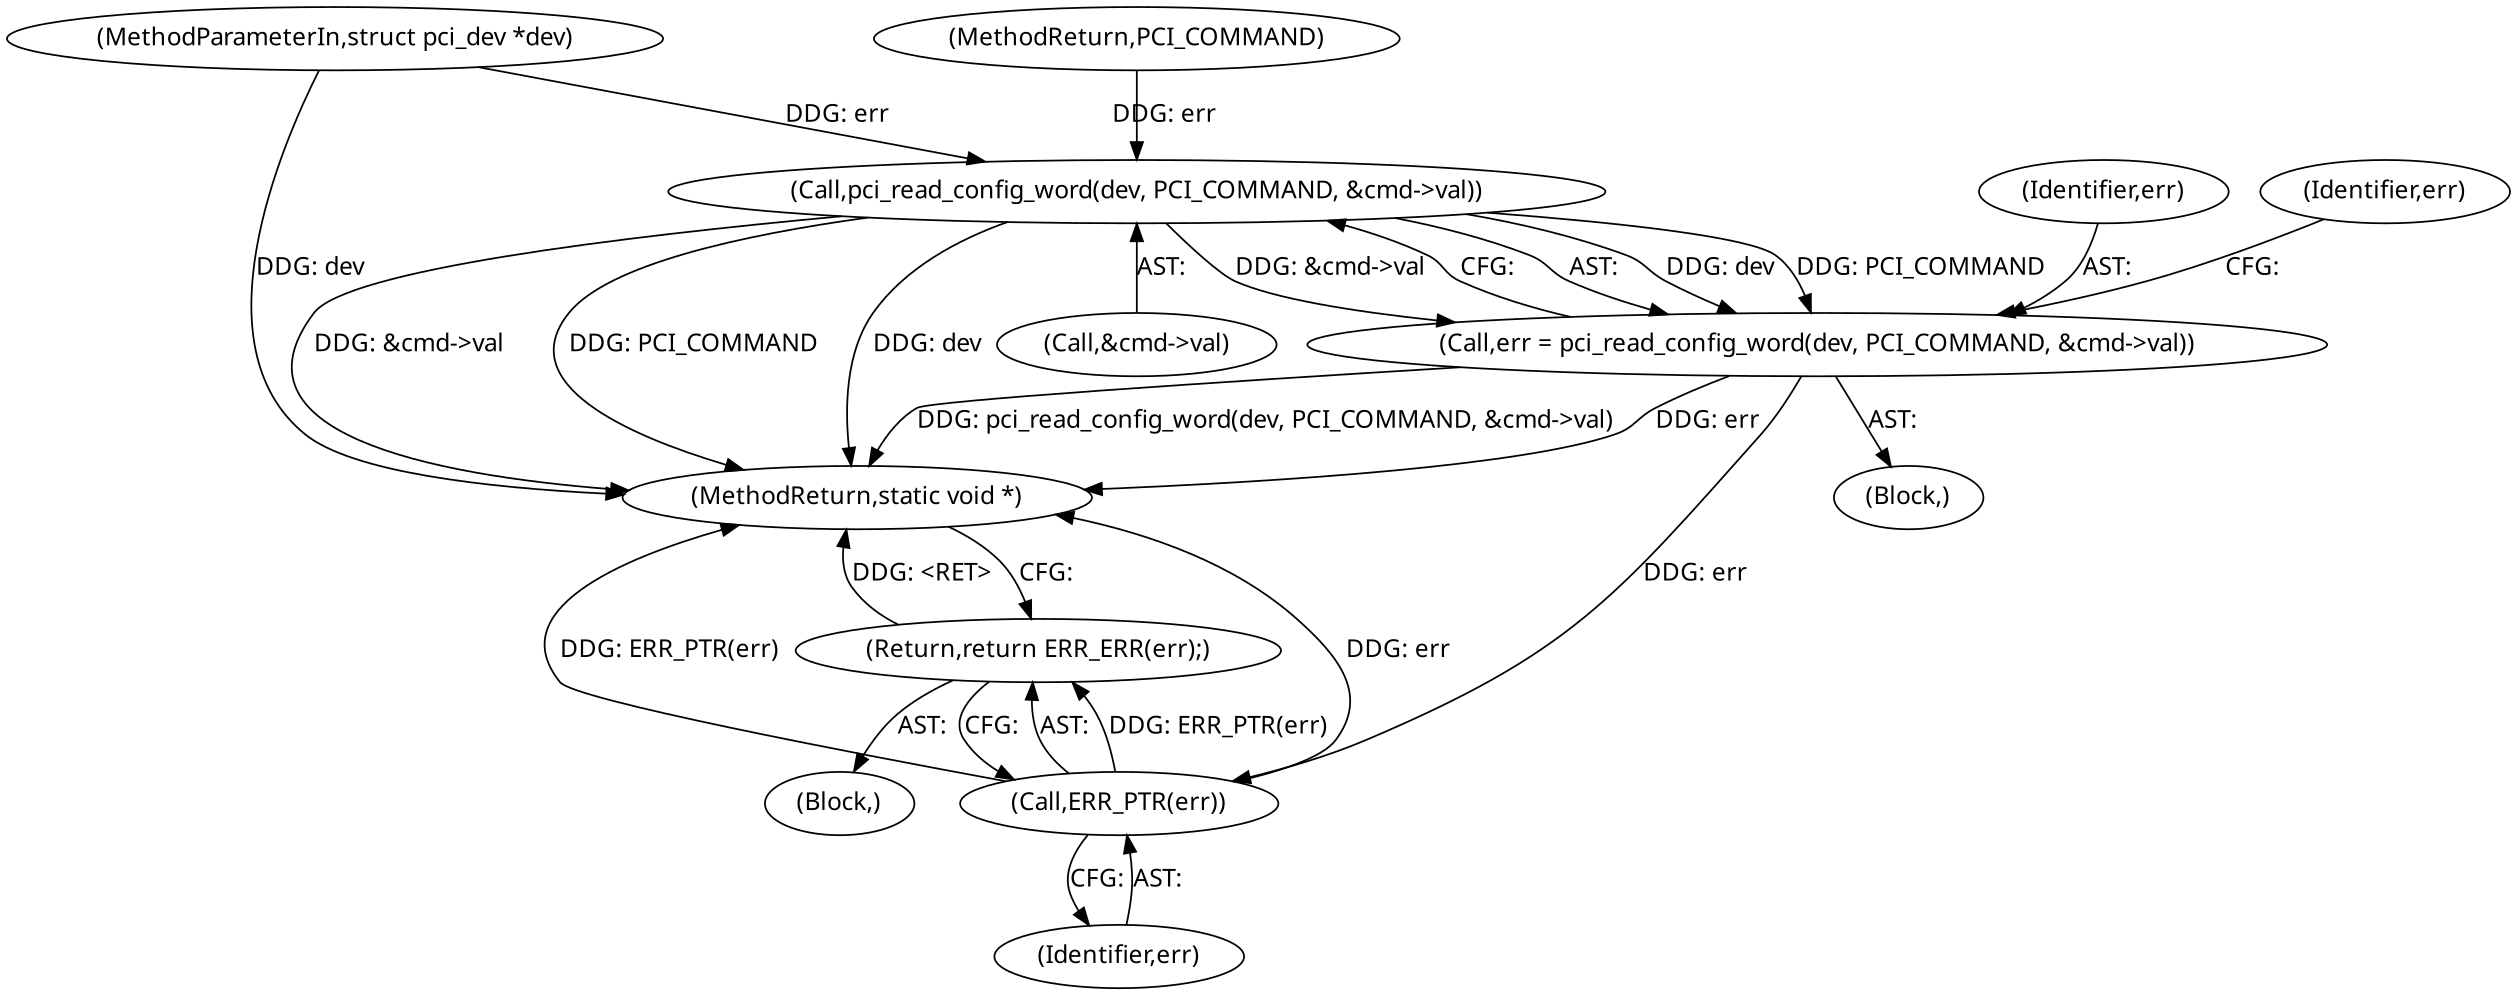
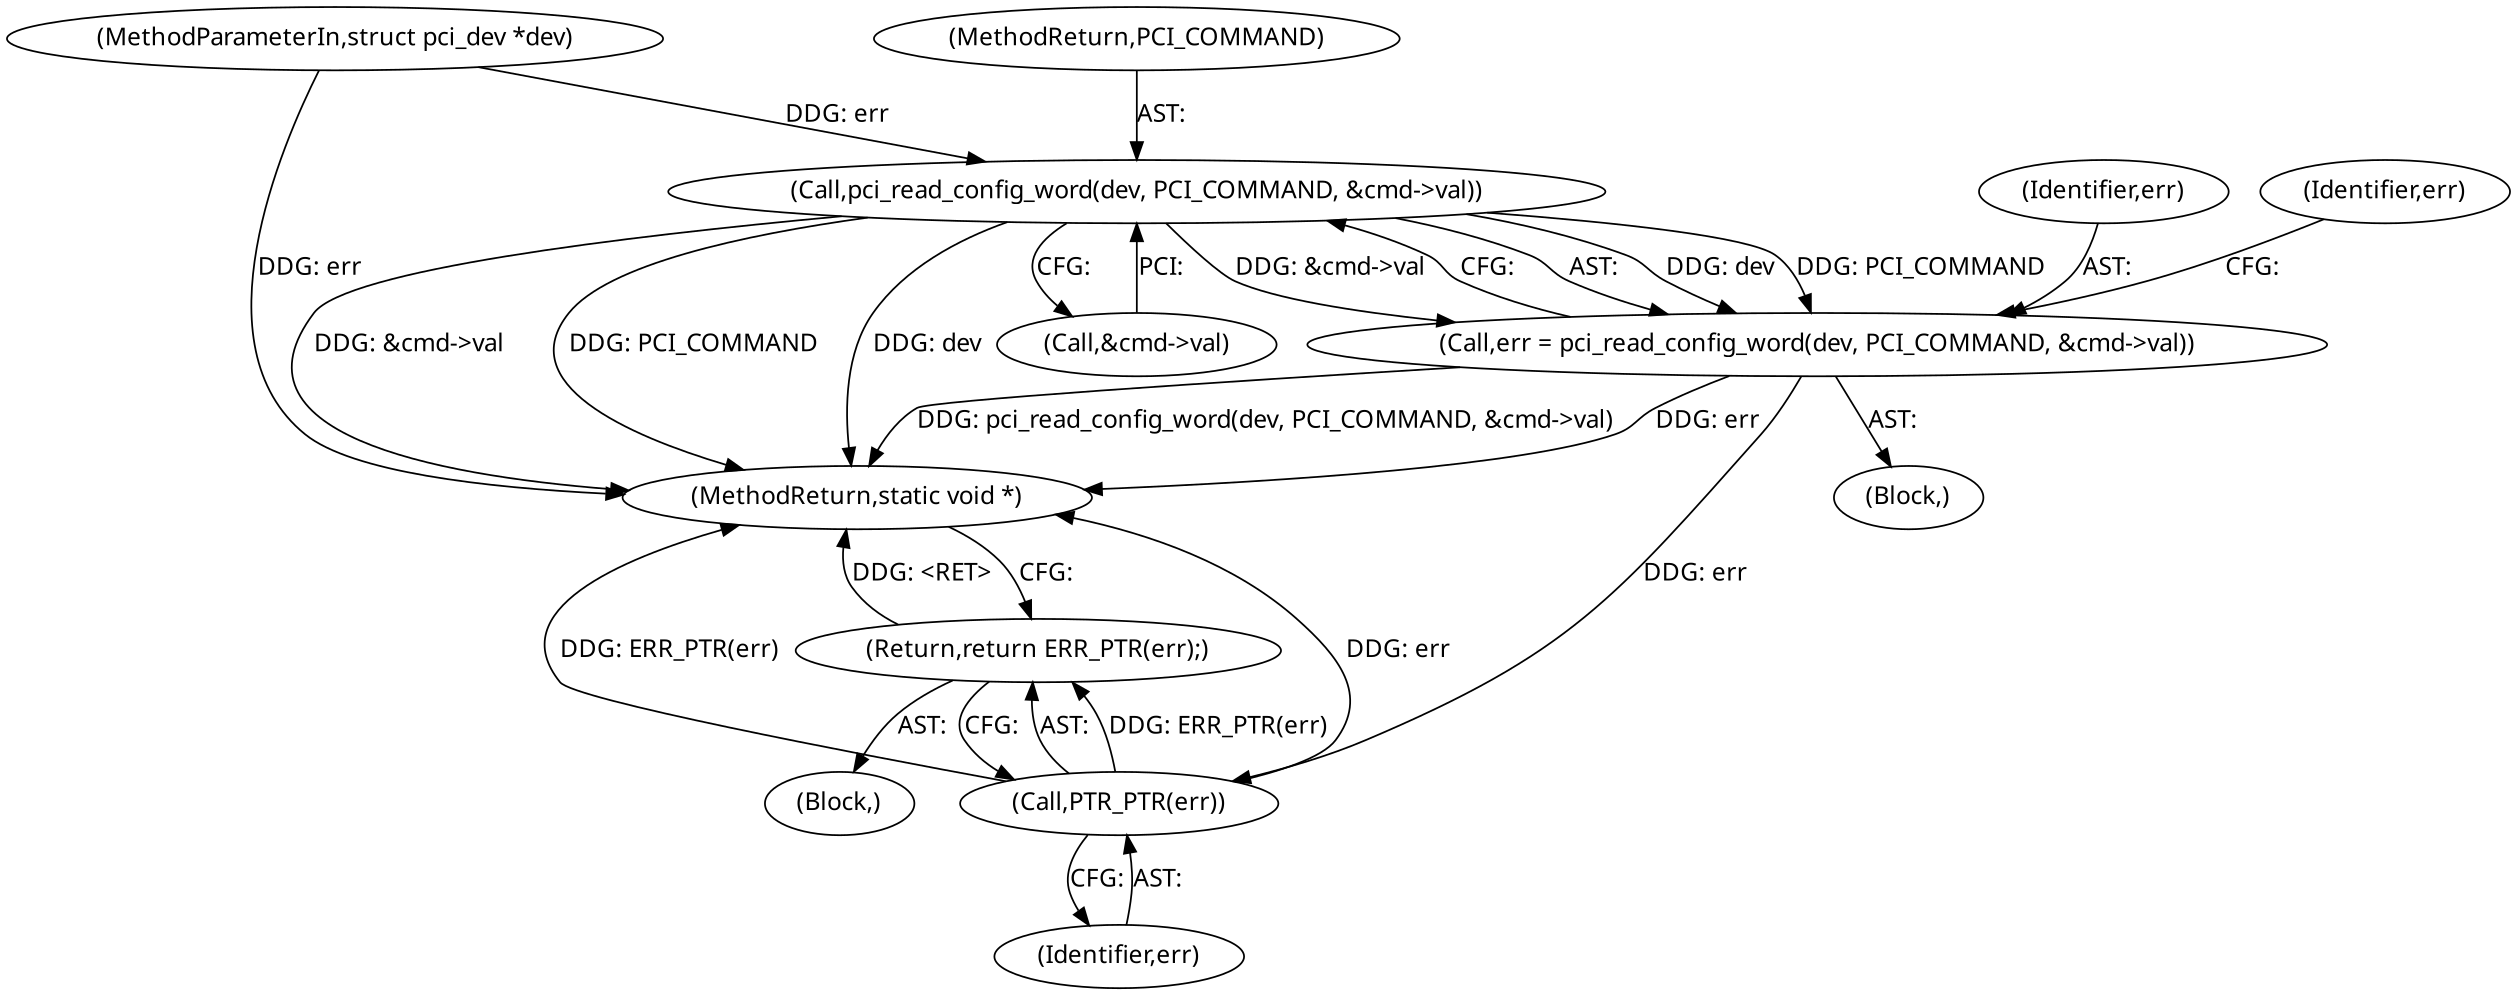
edge "(MethodReturn,PCI_COMMAND)" -> "(Call,pci_read_config_word(dev, PCI_COMMAND, &cmd->val))": label "DDG: err" -> "AST: "
edge "(Call,pci_read_config_word(dev, PCI_COMMAND, &cmd->val))" -> "(Call,&cmd->val)": added, label "CFG:"
edge "(MethodParameterIn,struct pci_dev *dev)" -> "(MethodReturn,static void *)": label "DDG: dev" -> "DDG: err"
edge "(Call,&cmd->val)" -> "(Call,pci_read_config_word(dev, PCI_COMMAND, &cmd->val))": label "AST: " -> "PCI: "
node "(Return,return ERR_ERR(err);)": label "(Return,return ERR_ERR(err);)" -> "(Return,return ERR_PTR(err);)"
node "(Call,ERR_PTR(err))": label "(Call,ERR_PTR(err))" -> "(Call,PTR_PTR(err))"
